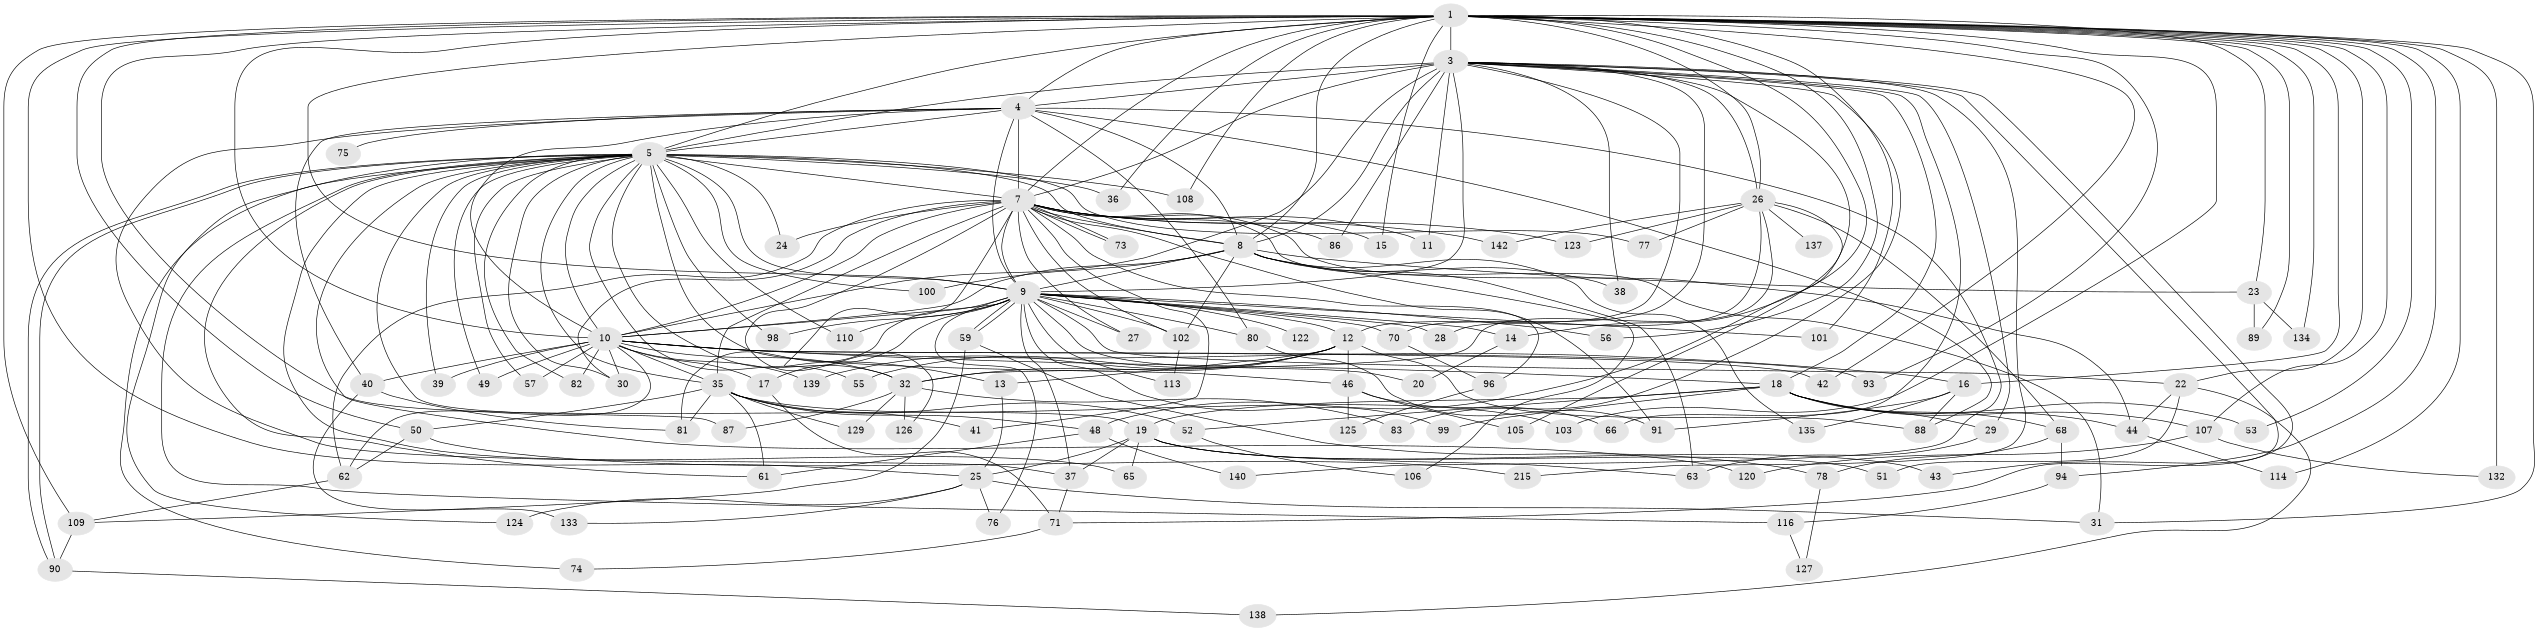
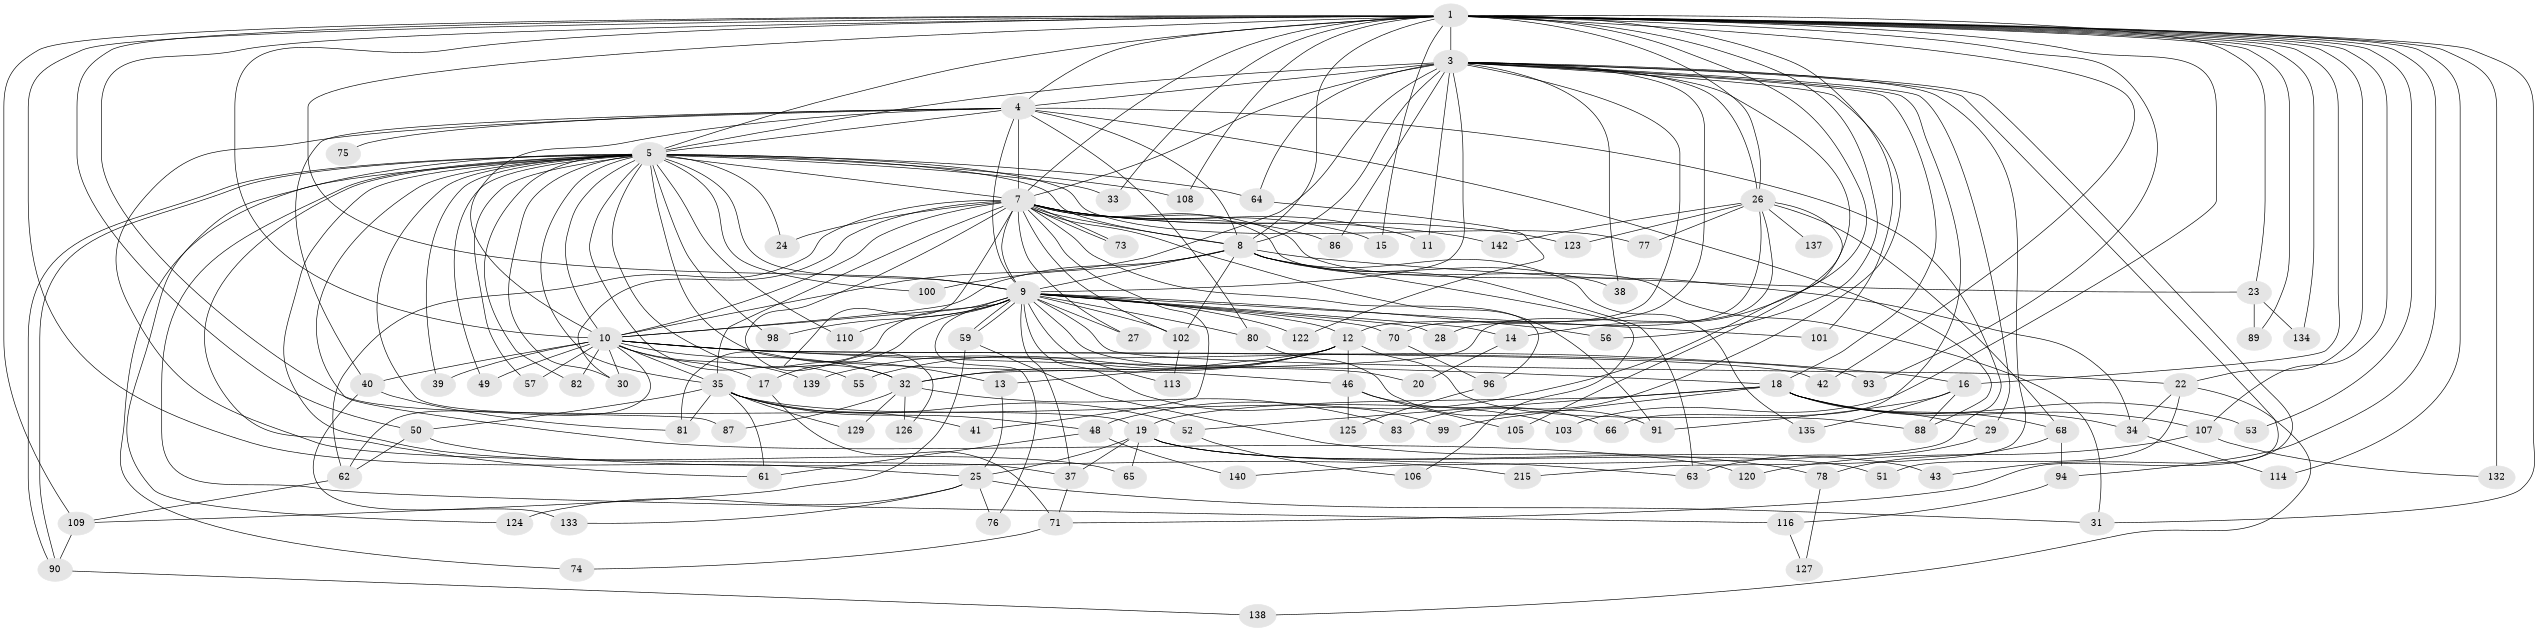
node "36": label "36" -> "33"
node "64": added
node "44": label "44" -> "34"
